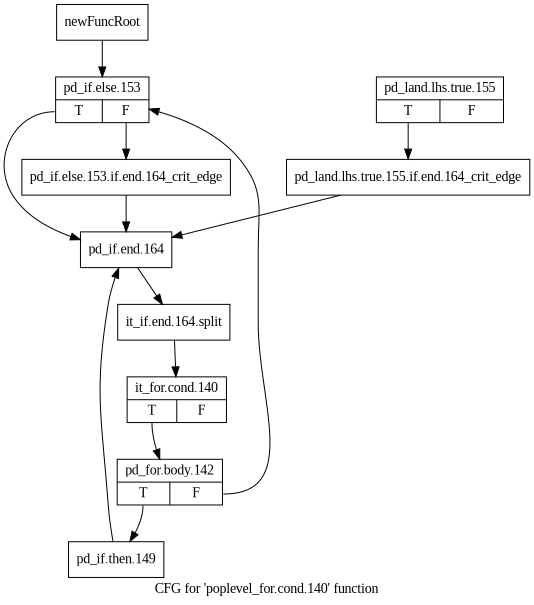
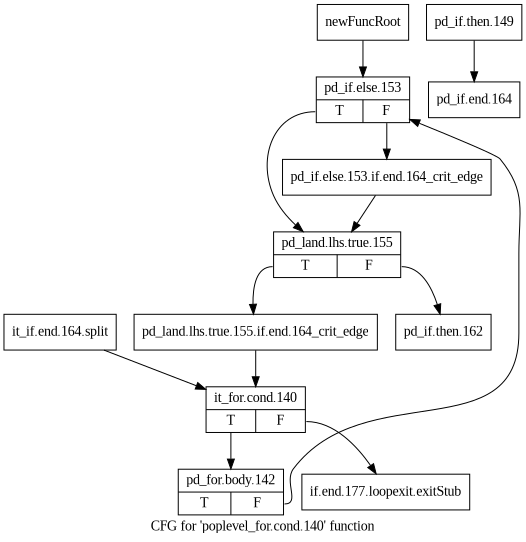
edge "pd_if.else.153" -> "pd_if.end.164": now "pd_if.else.153" -> "pd_land.lhs.true.155"
edge "pd_if.else.153.if.end.164_crit_edge" -> "pd_if.end.164": now "pd_if.else.153.if.end.164_crit_edge" -> "pd_land.lhs.true.155"
edge "pd_land.lhs.true.155.if.end.164_crit_edge" -> "pd_if.end.164": now "pd_land.lhs.true.155.if.end.164_crit_edge" -> "it_for.cond.140"
edge "pd_if.end.164" -> "it_if.end.164.split": removed
node "pd_if.then.162": added
node "if.end.177.loopexit.exitStub": added
edge "pd_for.body.142" -> "pd_if.then.149": removed
